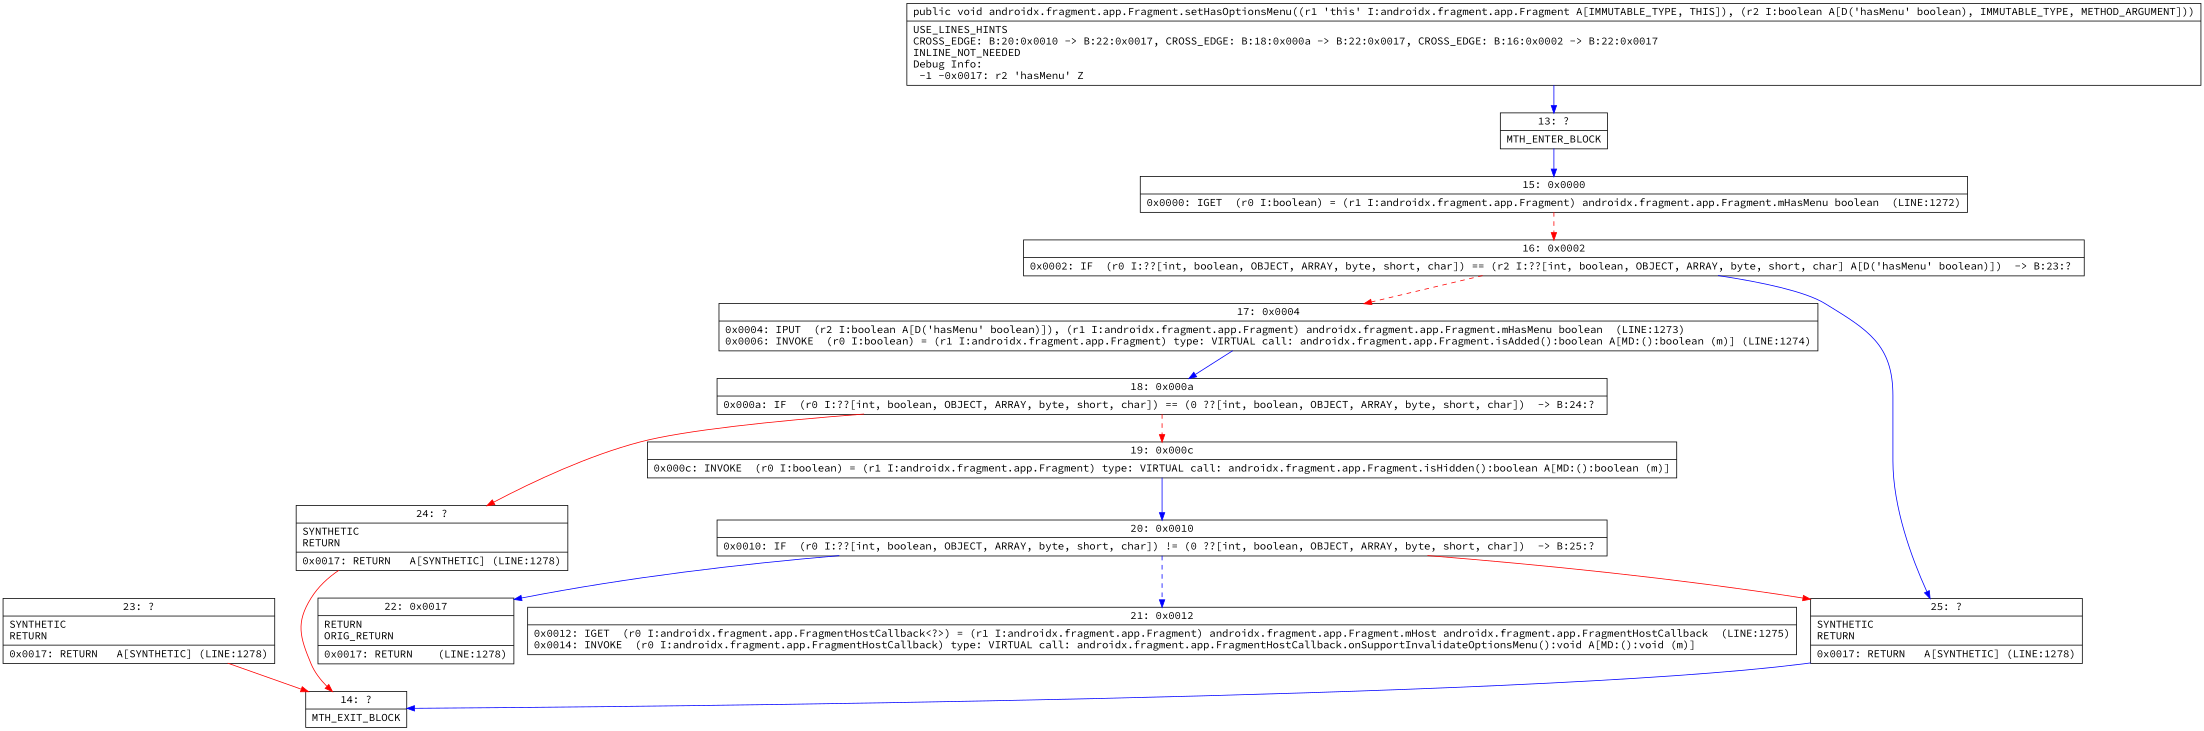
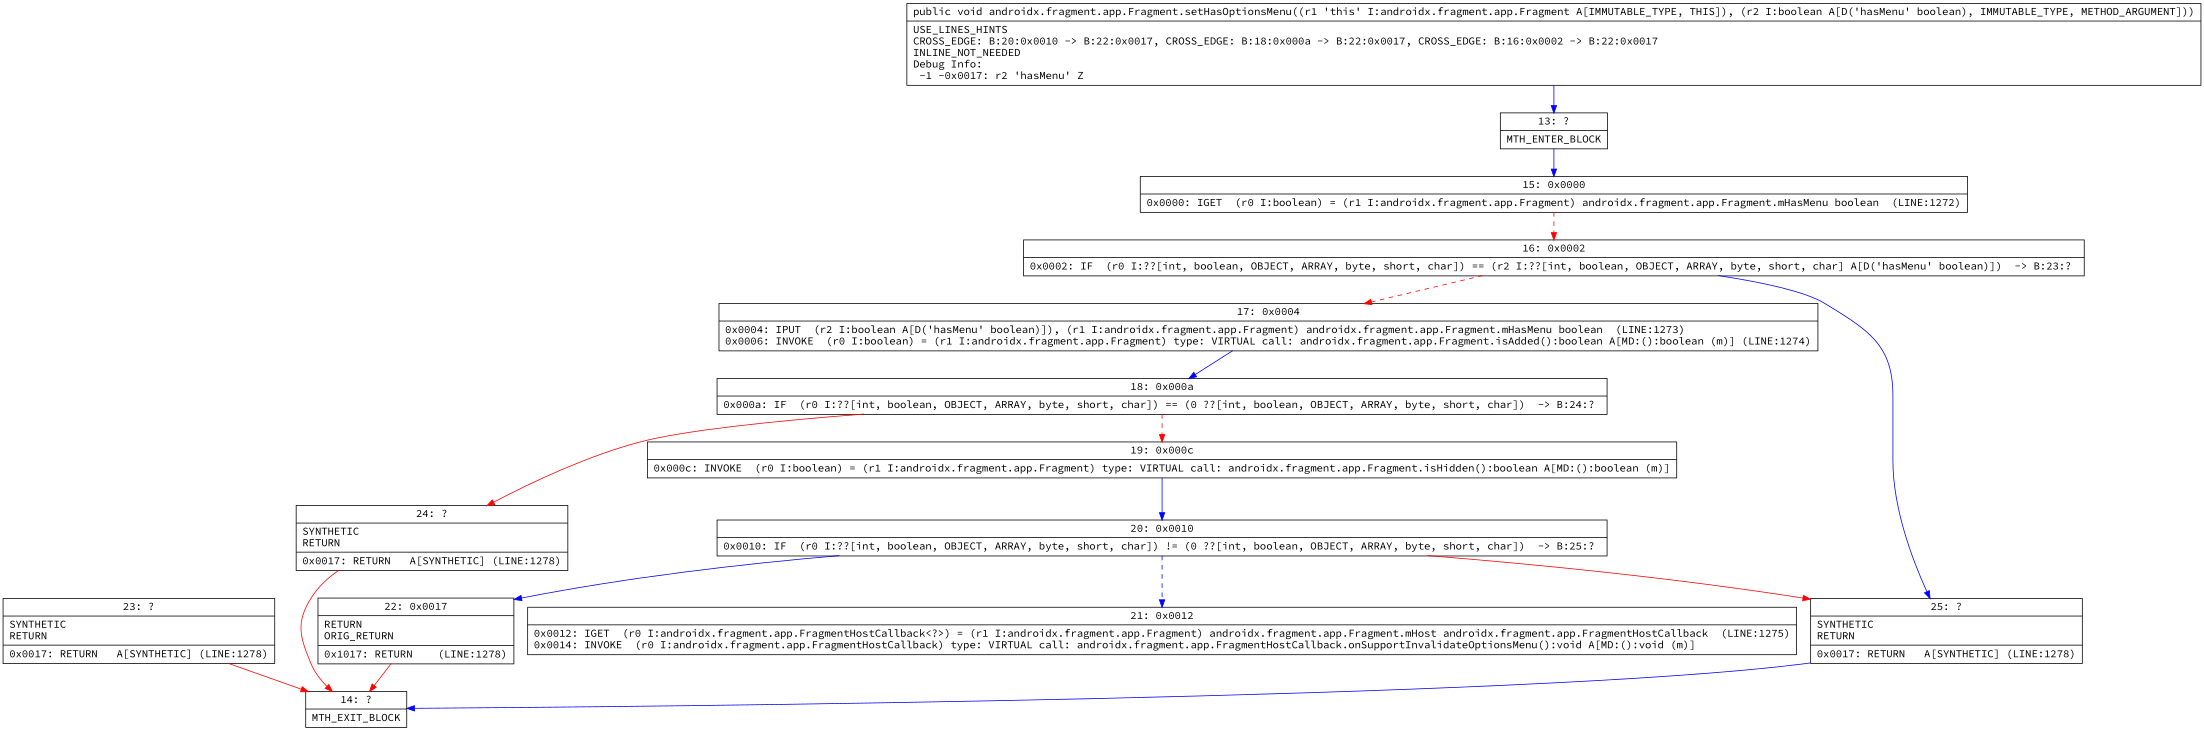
node "22: 0x0017": text "0x0017: RETURN    (LINE:1278)" -> "0x1017: RETURN    (LINE:1278)"
edge "22: 0x0017" -> "14: ?": added
